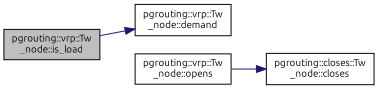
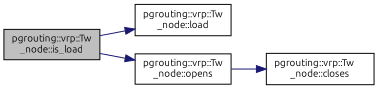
node "pgrouting::vrp::Tw _node::demand": label "pgrouting::vrp::Tw _node::demand" -> "pgrouting::vrp::Tw _node::load"
edge "pgrouting::vrp::Tw _node::is_load" -> "pgrouting::vrp::Tw _node::opens": added
node "pgrouting::closes::Tw _node::closes": label "pgrouting::closes::Tw _node::closes" -> "pgrouting::vrp::Tw _node::closes"
